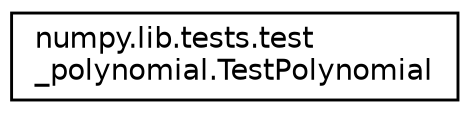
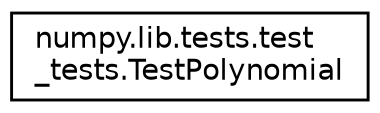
node "numpy.lib.tests.test _polynomial.TestPolynomial": label "numpy.lib.tests.test _polynomial.TestPolynomial" -> "numpy.lib.tests.test _tests.TestPolynomial"
